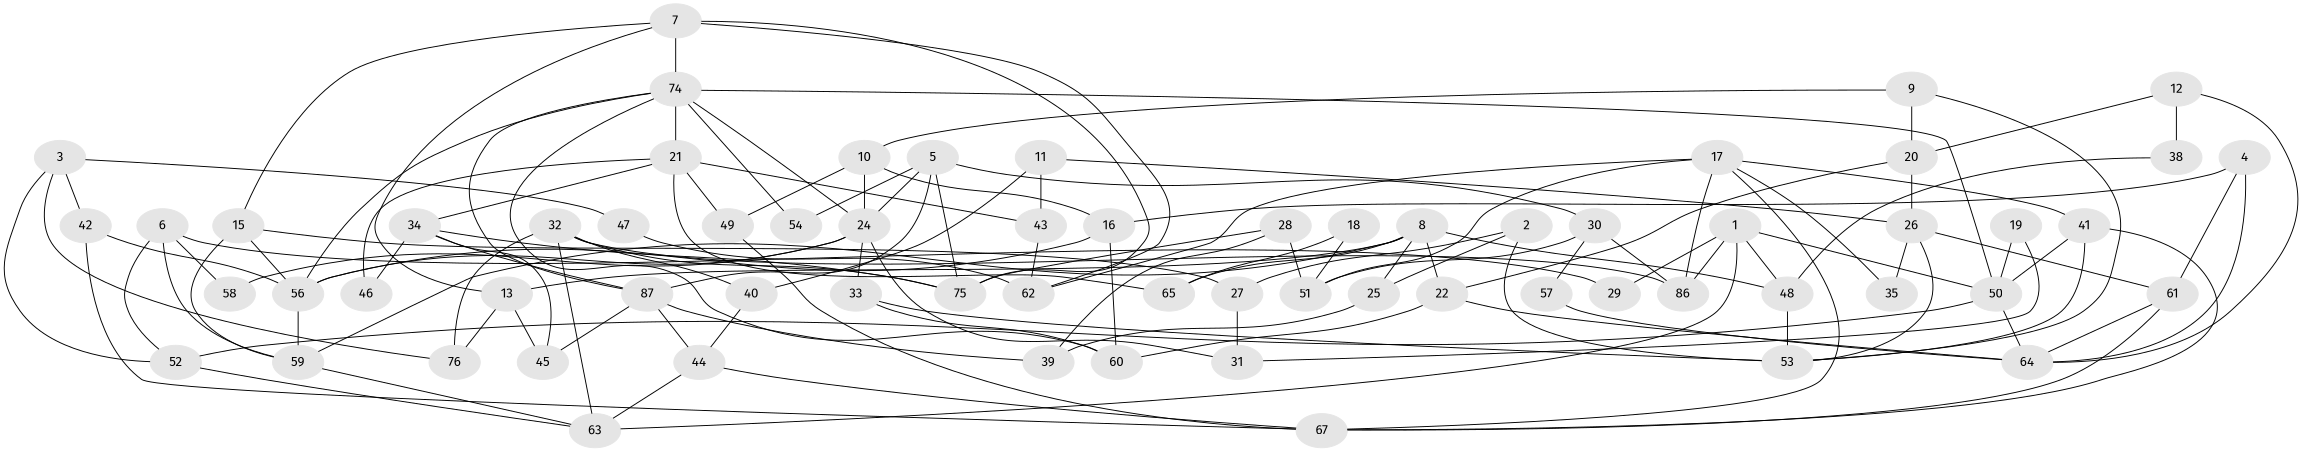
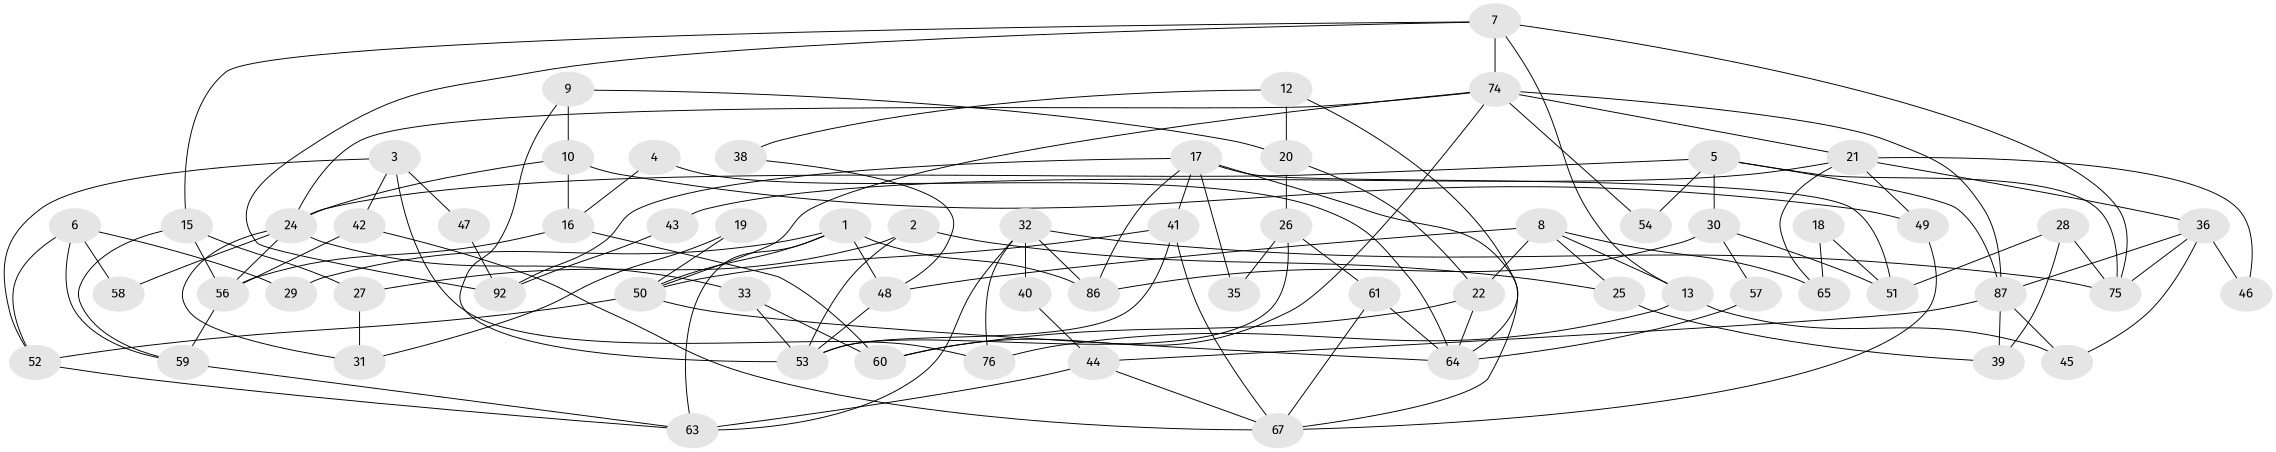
edge "74" -- "56": removed
node "11": removed
node "34": label "34" -> "36"
edge "4" -- "61": removed
edge "8" -- "59": removed
node "62": label "62" -> "92"
